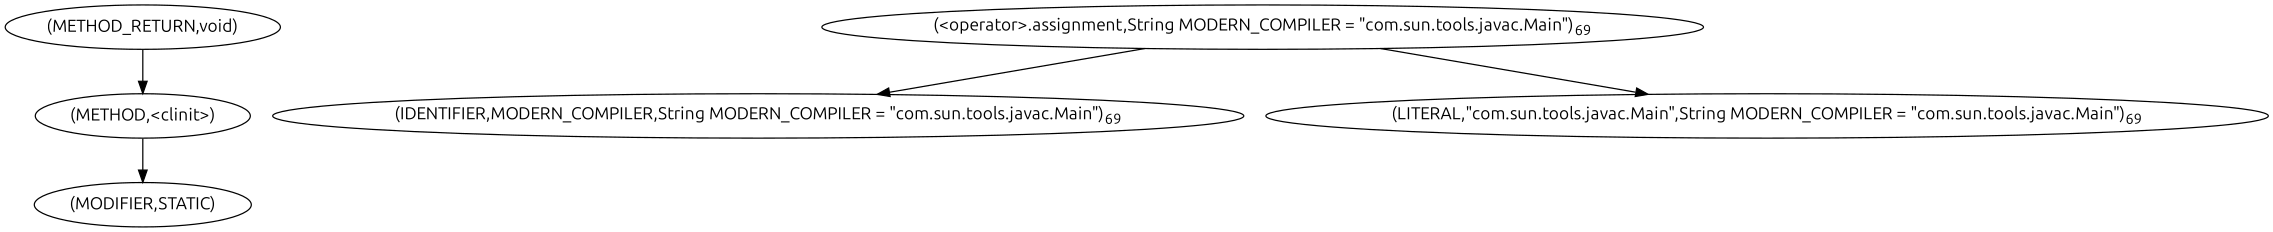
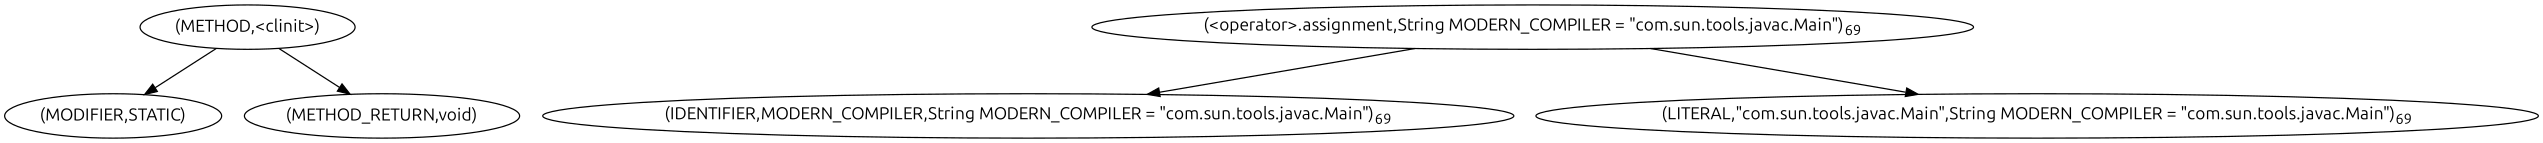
edge "(METHOD_RETURN,void)" -> "(METHOD,<clinit>)": reversed
